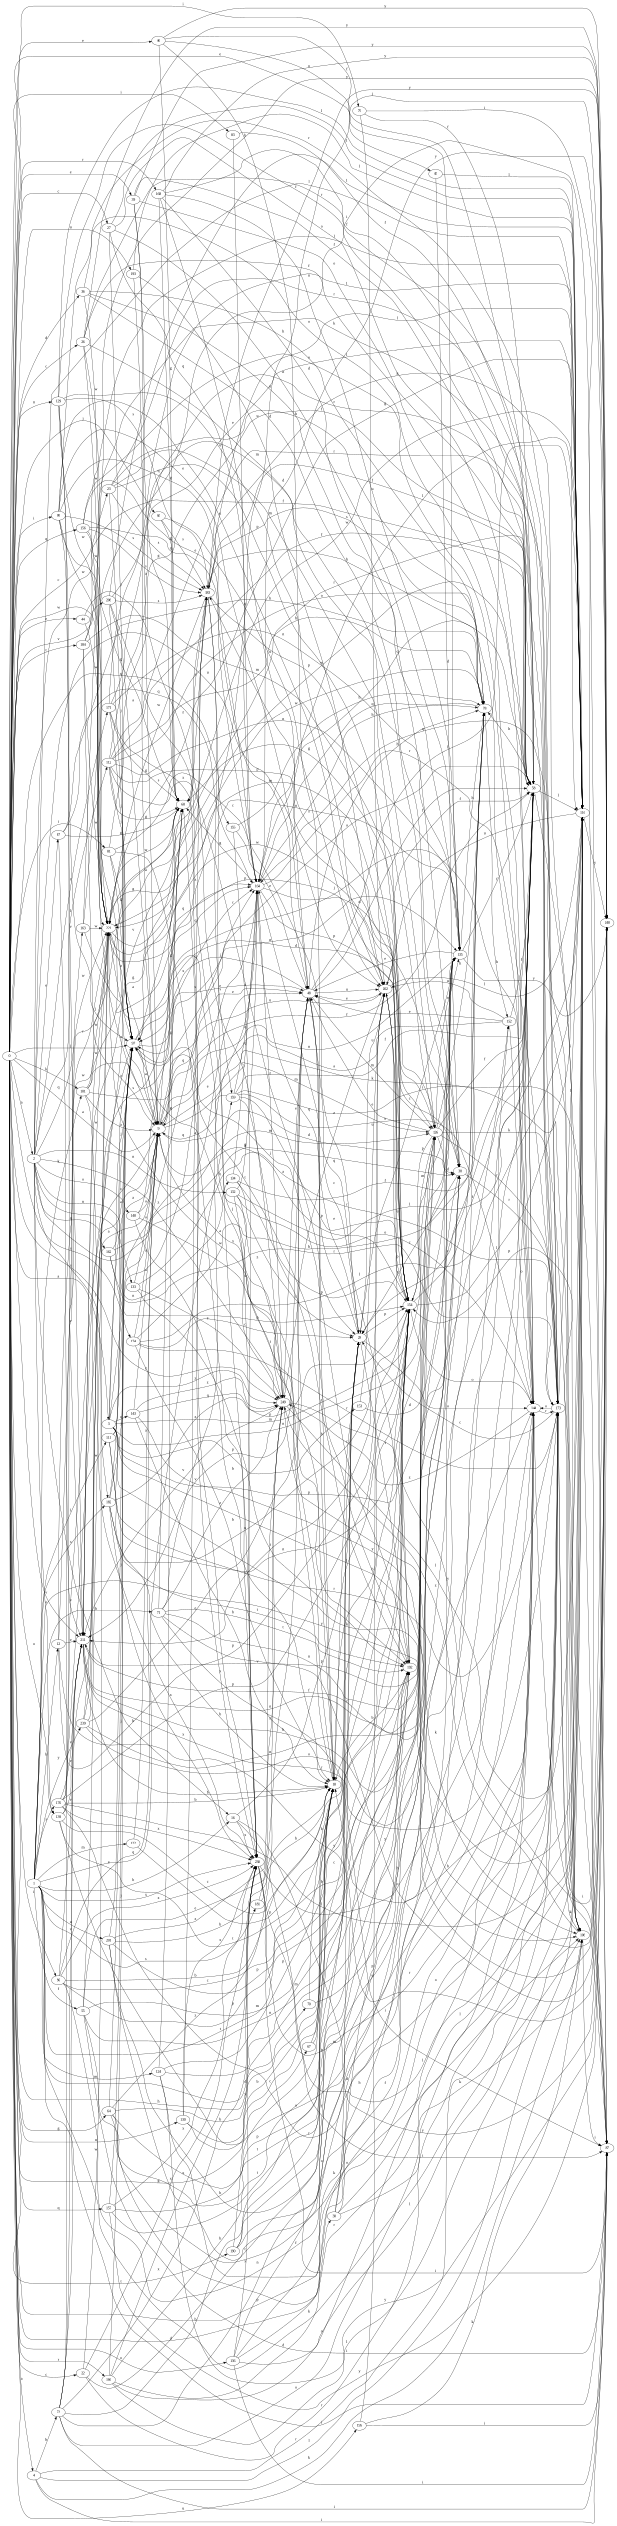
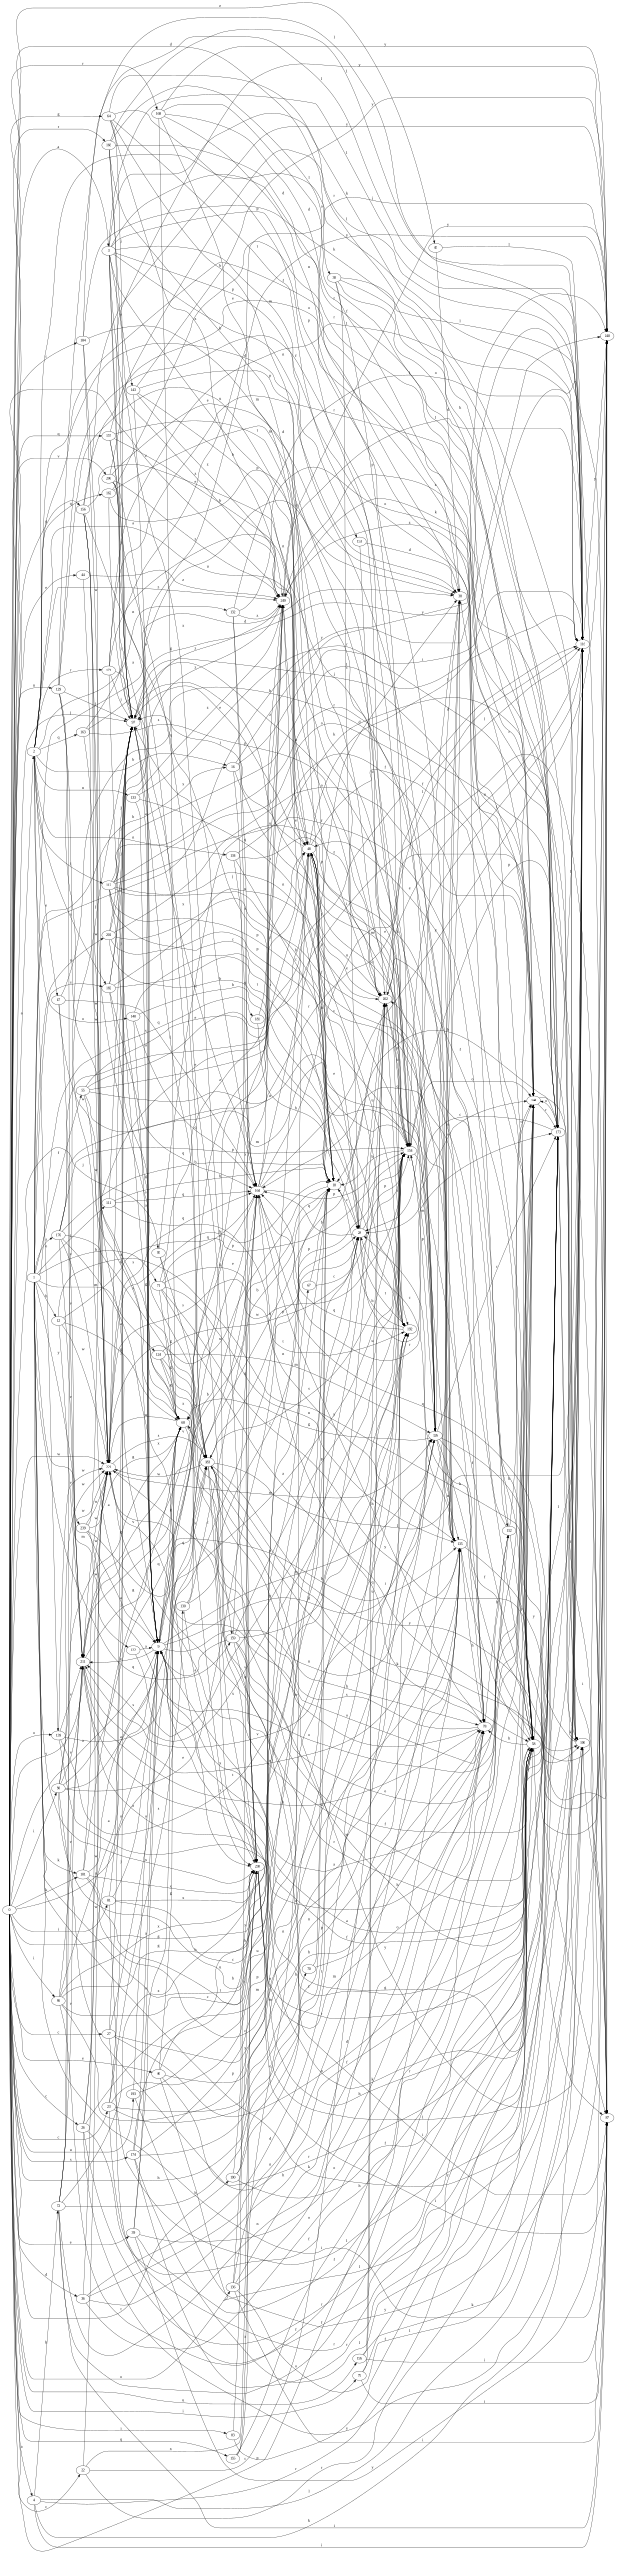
edge "156" -> "240": added, label "y"
edge "139" -> "221": label "r" -> "w"
